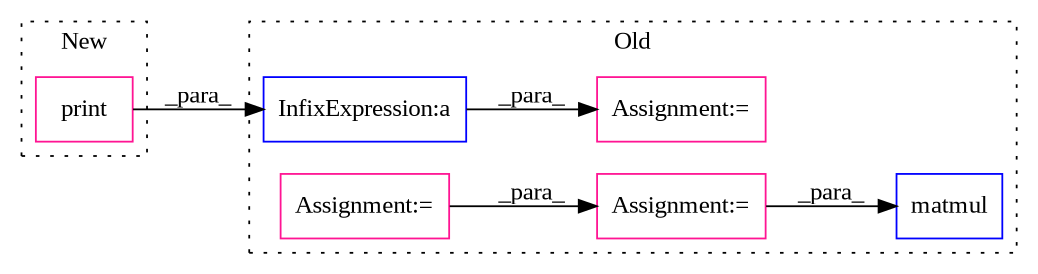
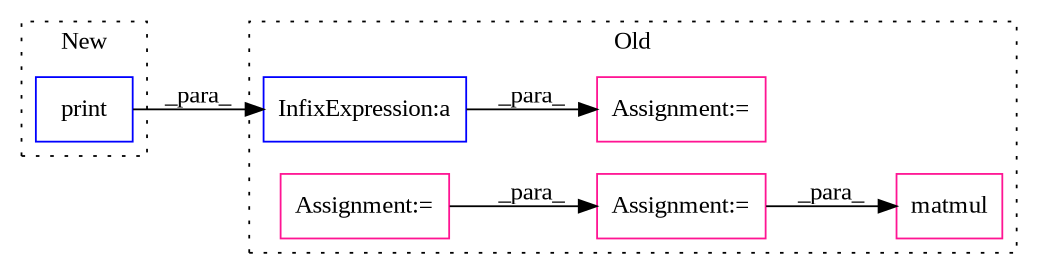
node "print": color deeppink -> blue
node "matmul": color blue -> deeppink
